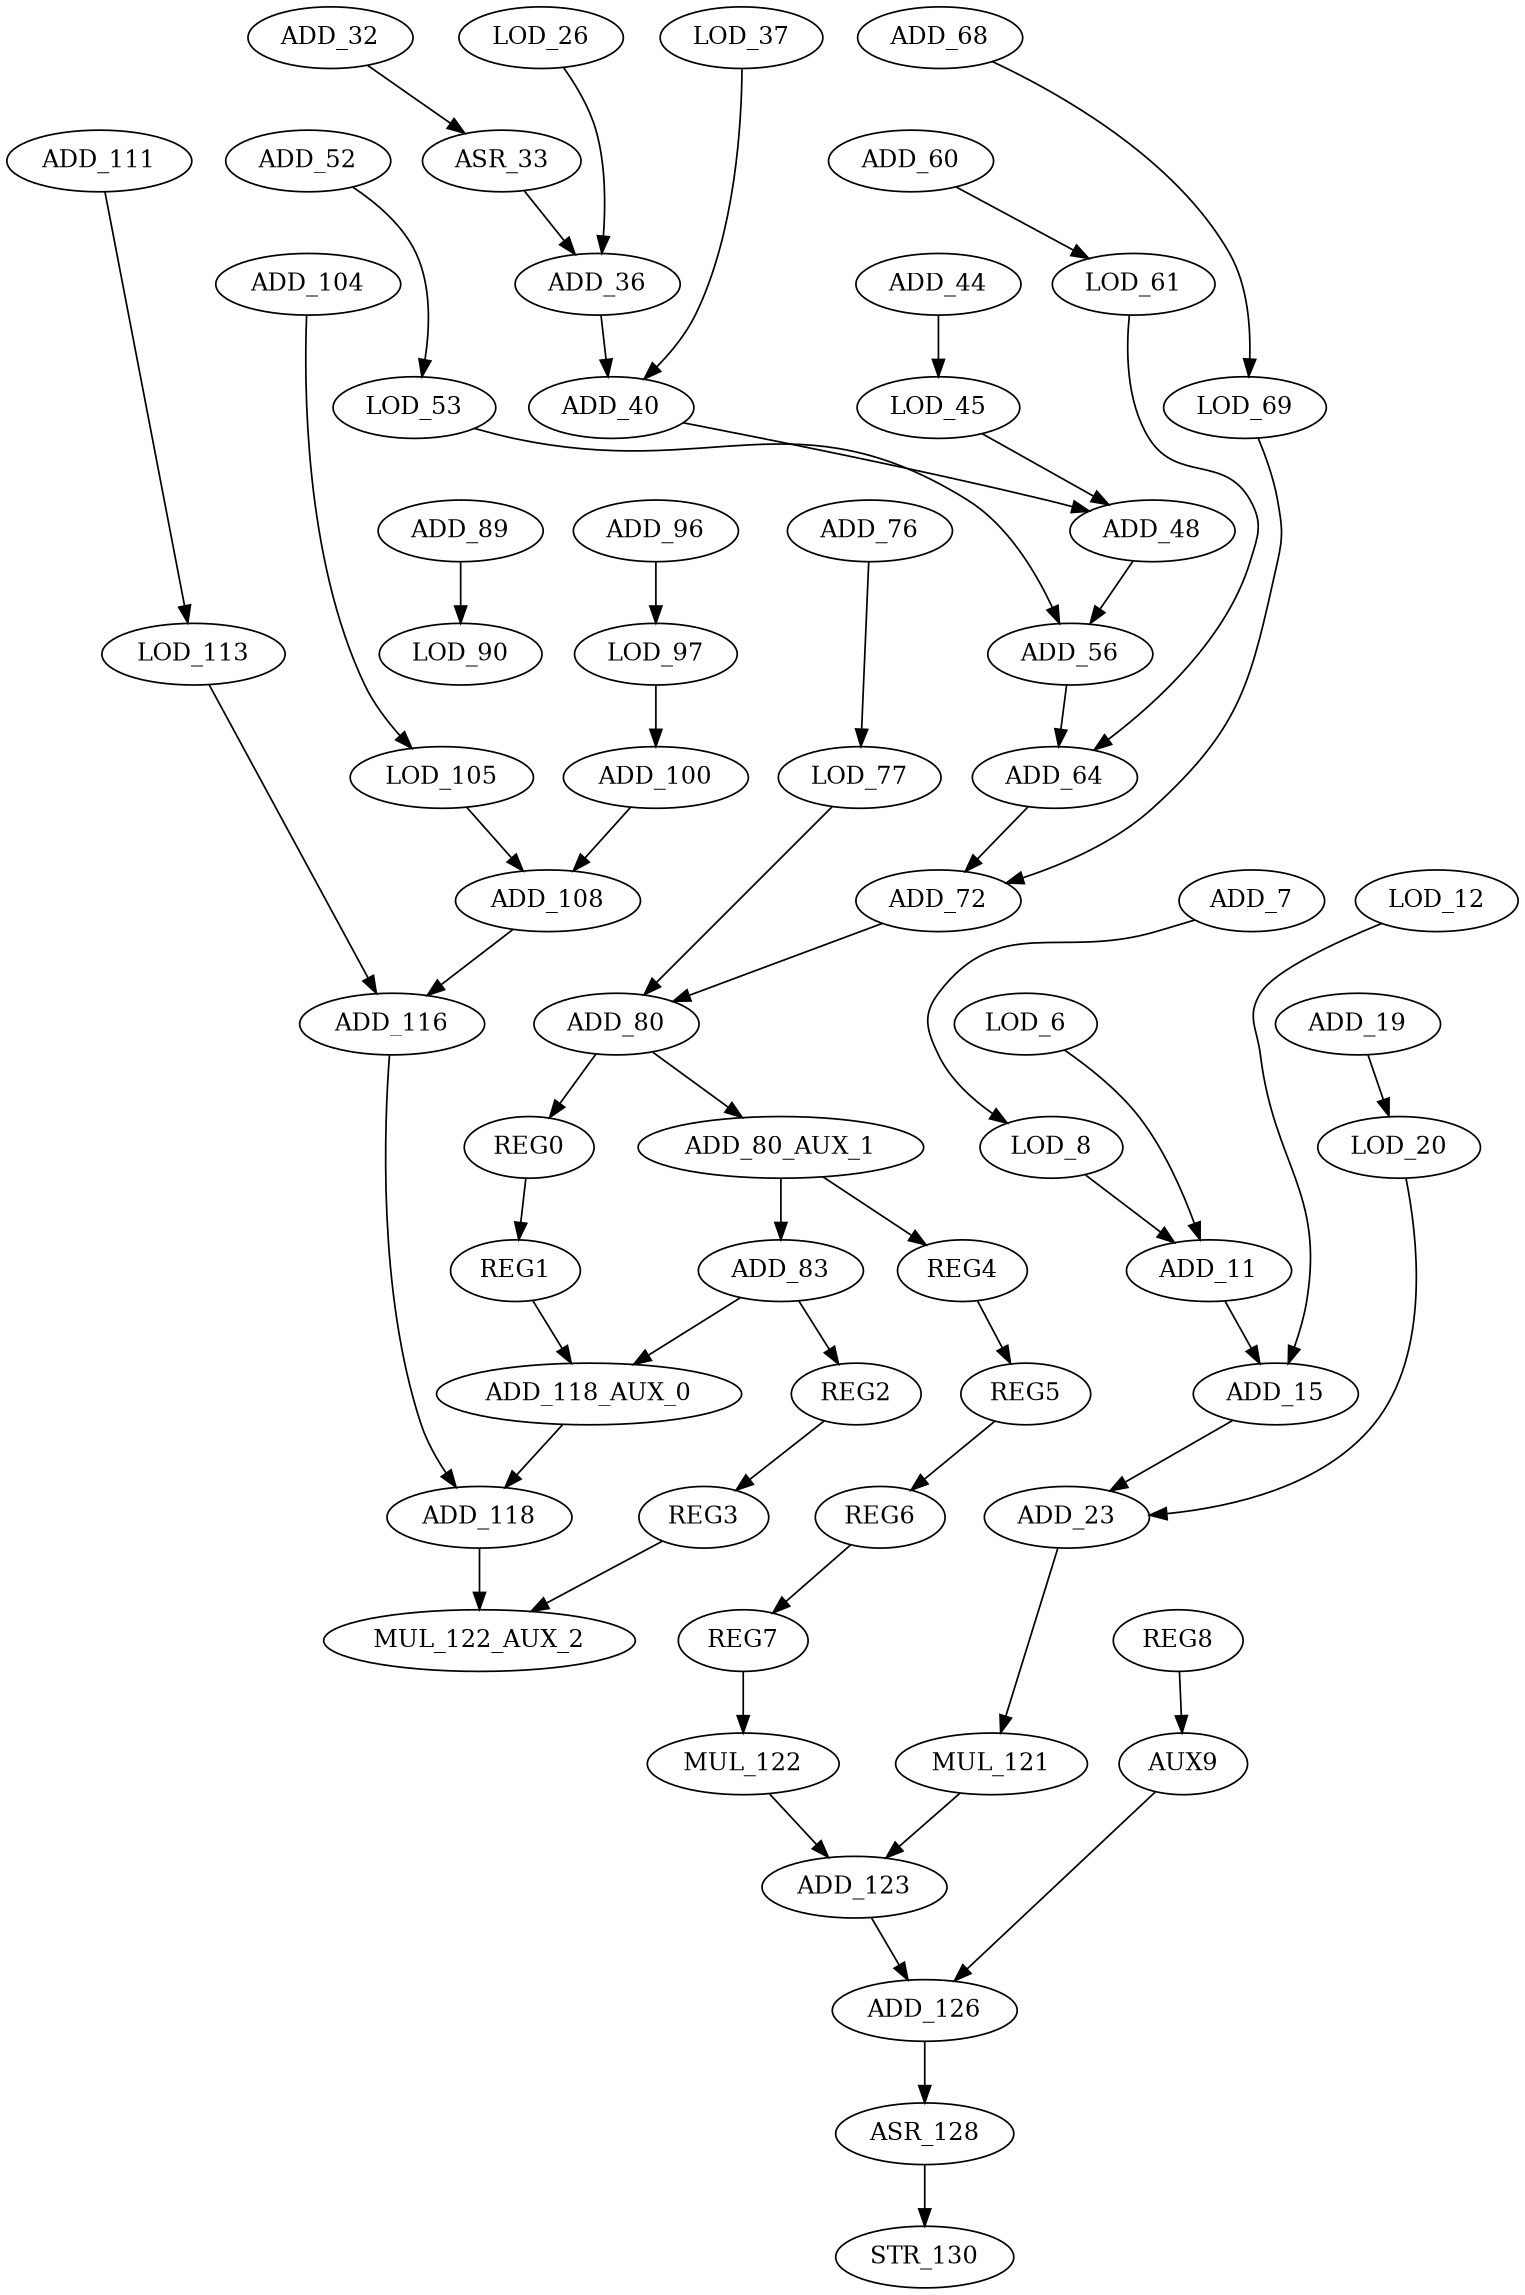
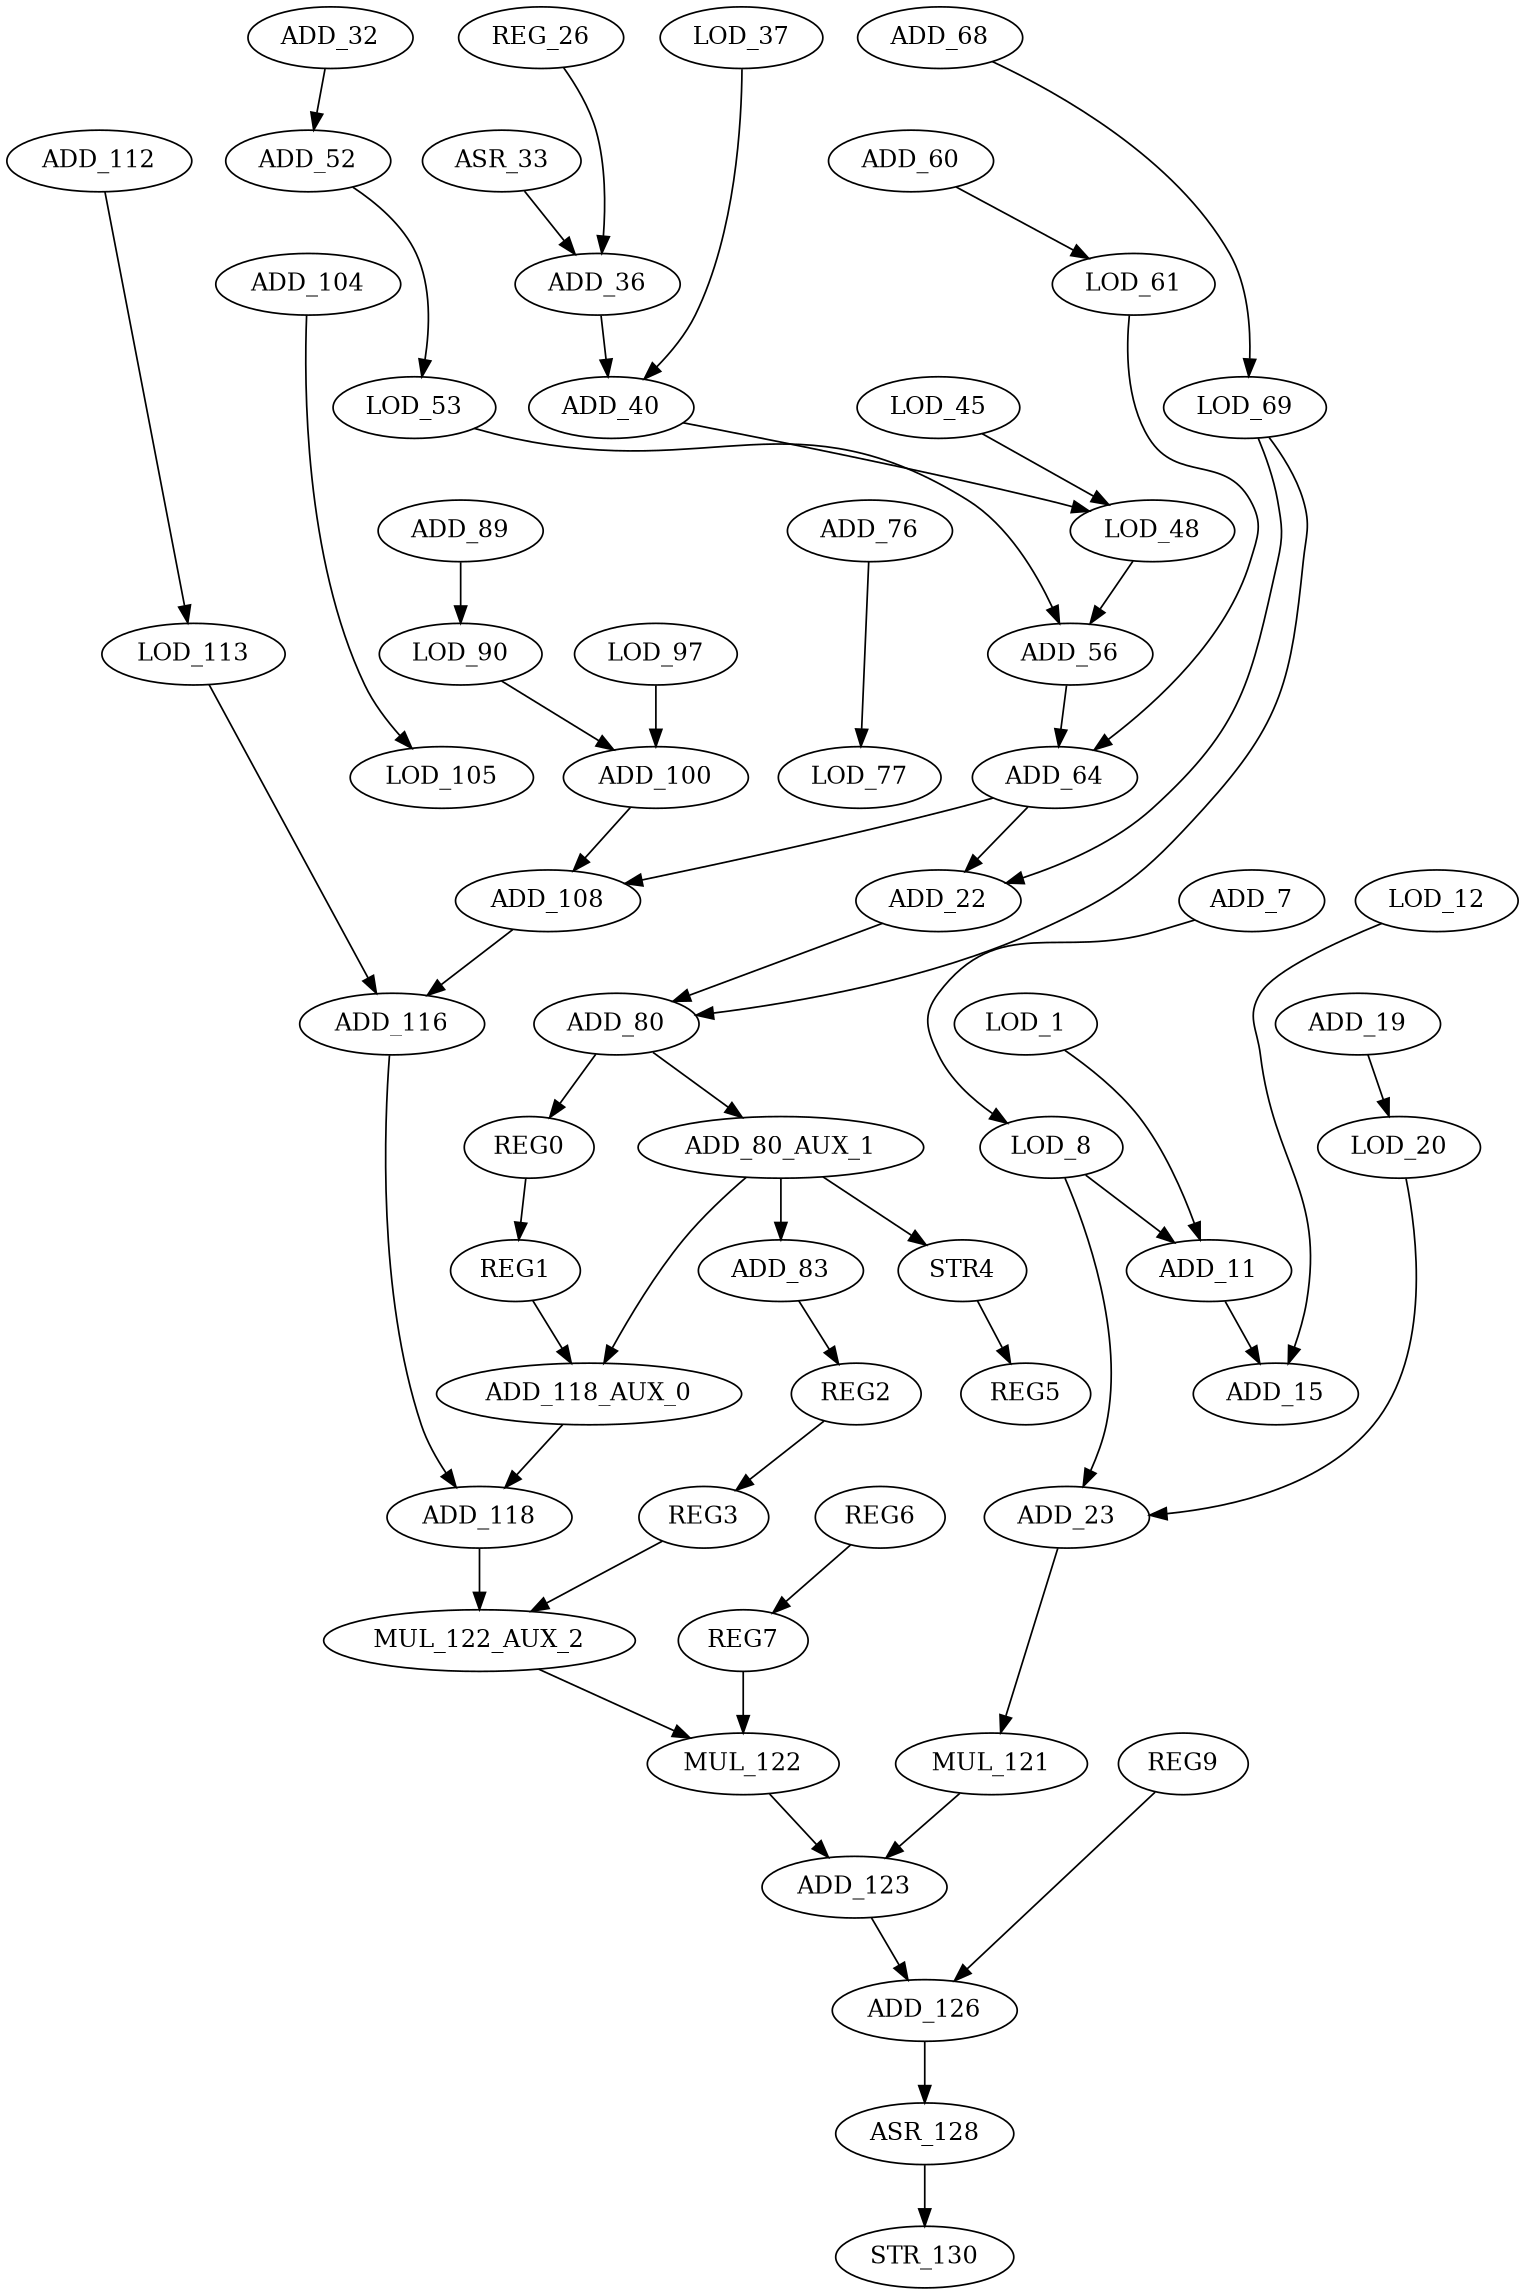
node "LOD_26": label "LOD_26" -> "REG_26"
edge "ADD_32" -> "ASR_33": now "ADD_32" -> "ADD_52"
node "ADD_111": label "ADD_111" -> "ADD_112"
node "ADD_44": removed
node "ADD_96": removed
node "ADD_48": label "ADD_48" -> "LOD_48"
edge "LOD_90" -> "ADD_100": added
edge "LOD_105" -> "ADD_108": now "ADD_64" -> "ADD_108"
edge "LOD_77" -> "ADD_80": now "LOD_69" -> "ADD_80"
node "ADD_72": label "ADD_72" -> "ADD_22"
node "LOD_6": label "LOD_6" -> "LOD_1"
node "REG4": label "REG4" -> "STR4"
edge "ADD_83" -> "ADD_118_AUX_0": now "ADD_80_AUX_1" -> "ADD_118_AUX_0"
edge "REG5" -> "REG6": removed
edge "ADD_15" -> "ADD_23": now "LOD_8" -> "ADD_23"
node "REG8": removed
edge "MUL_122_AUX_2" -> "MUL_122": added
node "AUX9": label "AUX9" -> "REG9"
